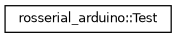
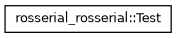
node "rosserial_arduino::Test": label "rosserial_arduino::Test" -> "rosserial_rosserial::Test"
